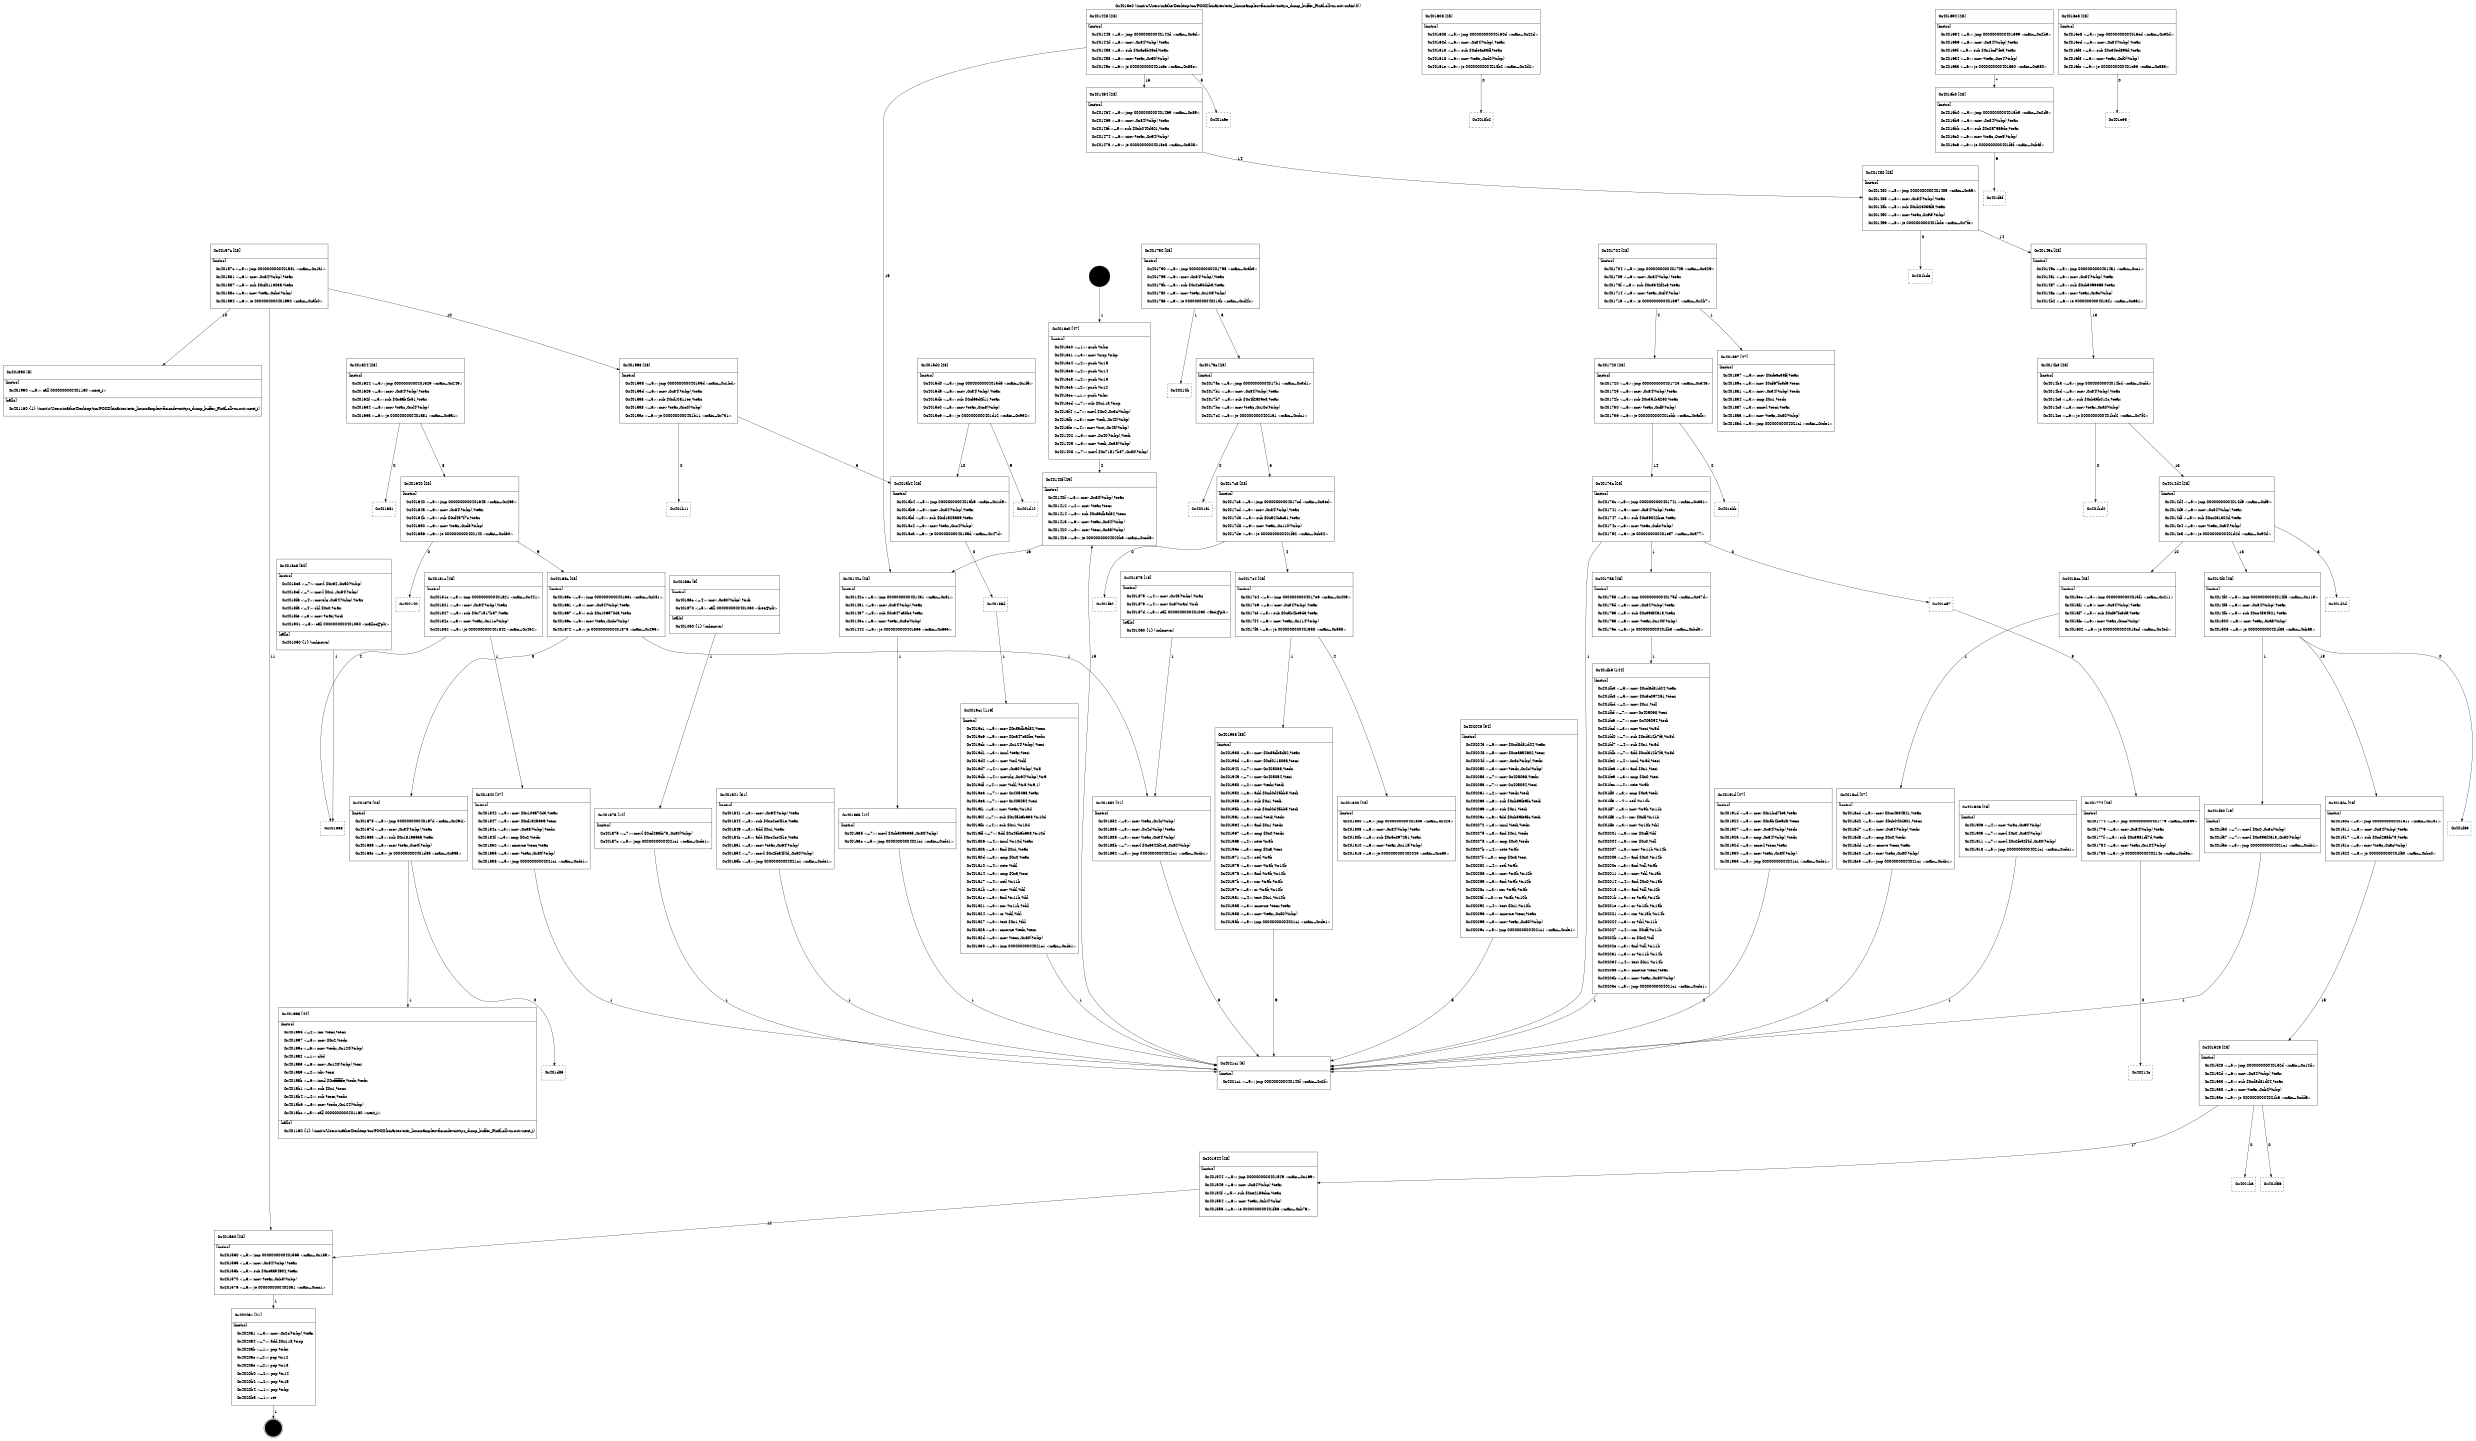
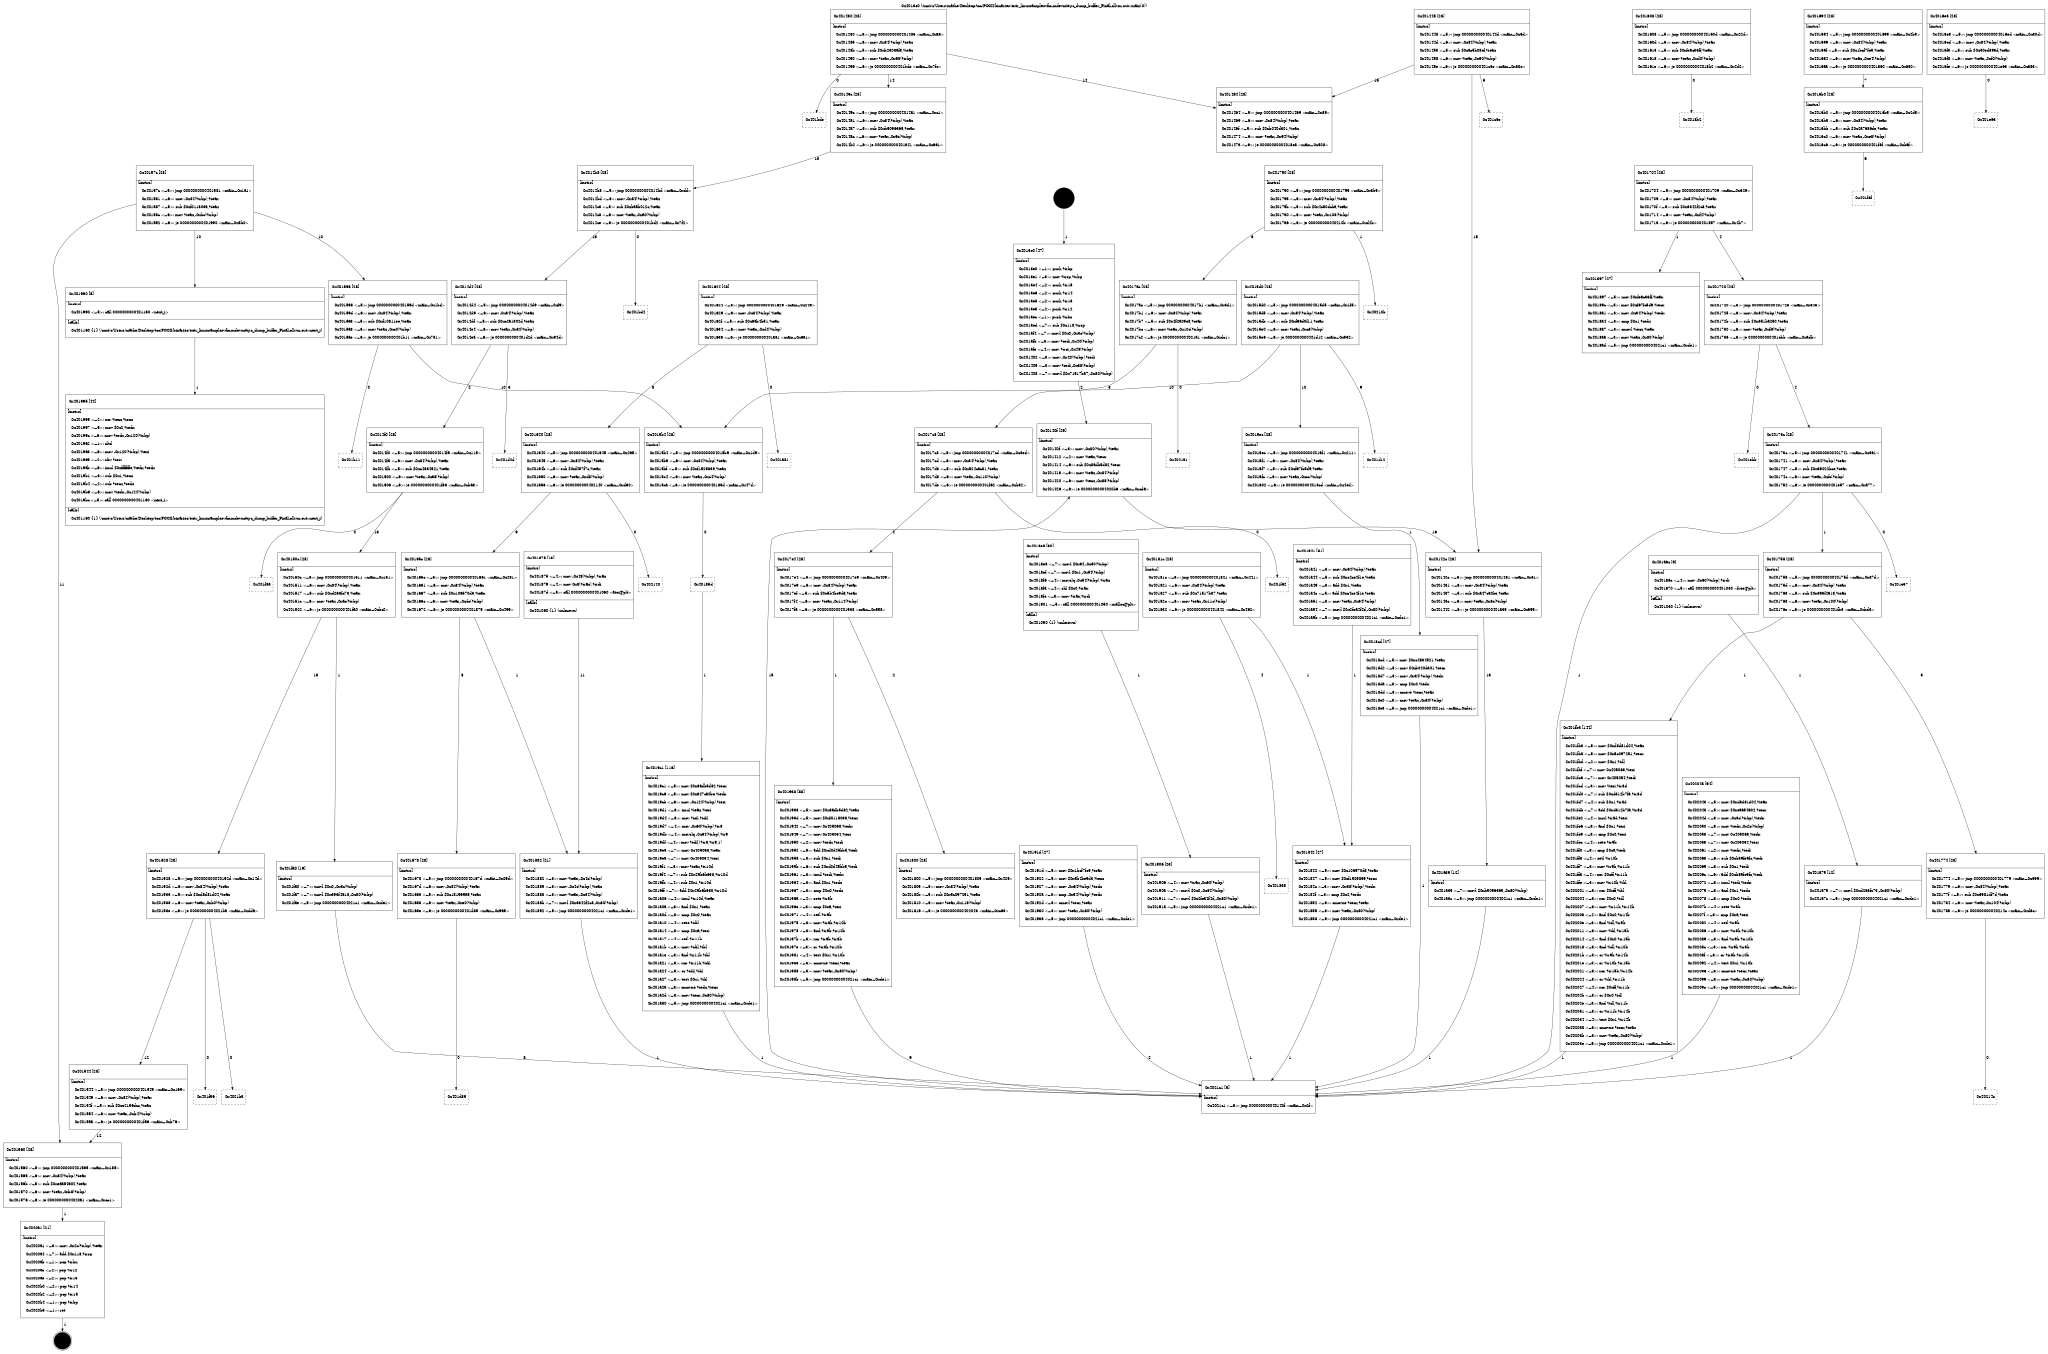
edge "0x401464 [28]" -> "0x401480 [28]": reversed
edge "0x401598 [28]" -> "0x4015b4 [28]": label " 3" -> " 10"
edge "0x401720 [28]" -> "0x40173c [28]": label " 14" -> " 4"
edge "0x4014d4 [28]" -> "0x4014f0 [28]": label " 13" -> " 2"
edge "0x4014d4 [28]" -> "0x4015ec [28]": now "0x4015d0 [28]" -> "0x4015ec [28]"
edge "0x40142c [28]" -> "0x401a35 [12]": label " 1" -> " 13"
edge "0x401875 [13]" -> "0x401882 [21]": label " 1" -> " 11"
edge "0x401e57" -> "0x401774 [28]": now "0x401758 [28]" -> "0x401774 [28]"
edge "0x4014f0 [28]" -> "0x401fa0 [19]": now "0x40150c [28]" -> "0x401fa0 [19]"
edge "0x4018e8 [30]" -> "0x401838": now "0x4018e8 [30]" -> "0x401906 [23]"
edge "0x401678 [28]" -> "0x401995 [44]": now "0x401990 [5]" -> "0x401995 [44]"
edge "0x401882 [21]" -> "0x4021c1 [5]": label " 8" -> " 1"
edge "0x402043 [94]" -> "0x4021c1 [5]": label " 5" -> " 1"
edge "0x401fa0 [19]" -> "0x4021c1 [5]": label " 1" -> " 8"
edge "0x401a41 [31]" -> "0x4021c1 [5]": now "0x401a41 [31]" -> "0x401842 [27]"
edge "0x401528 [28]" -> "0x401544 [28]": label " 17" -> " 12"
